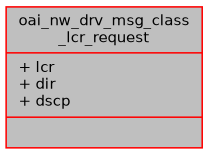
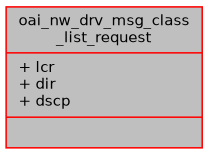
node "oai_nw_drv_msg_class": text "_lcr_request" -> "_list_request"
